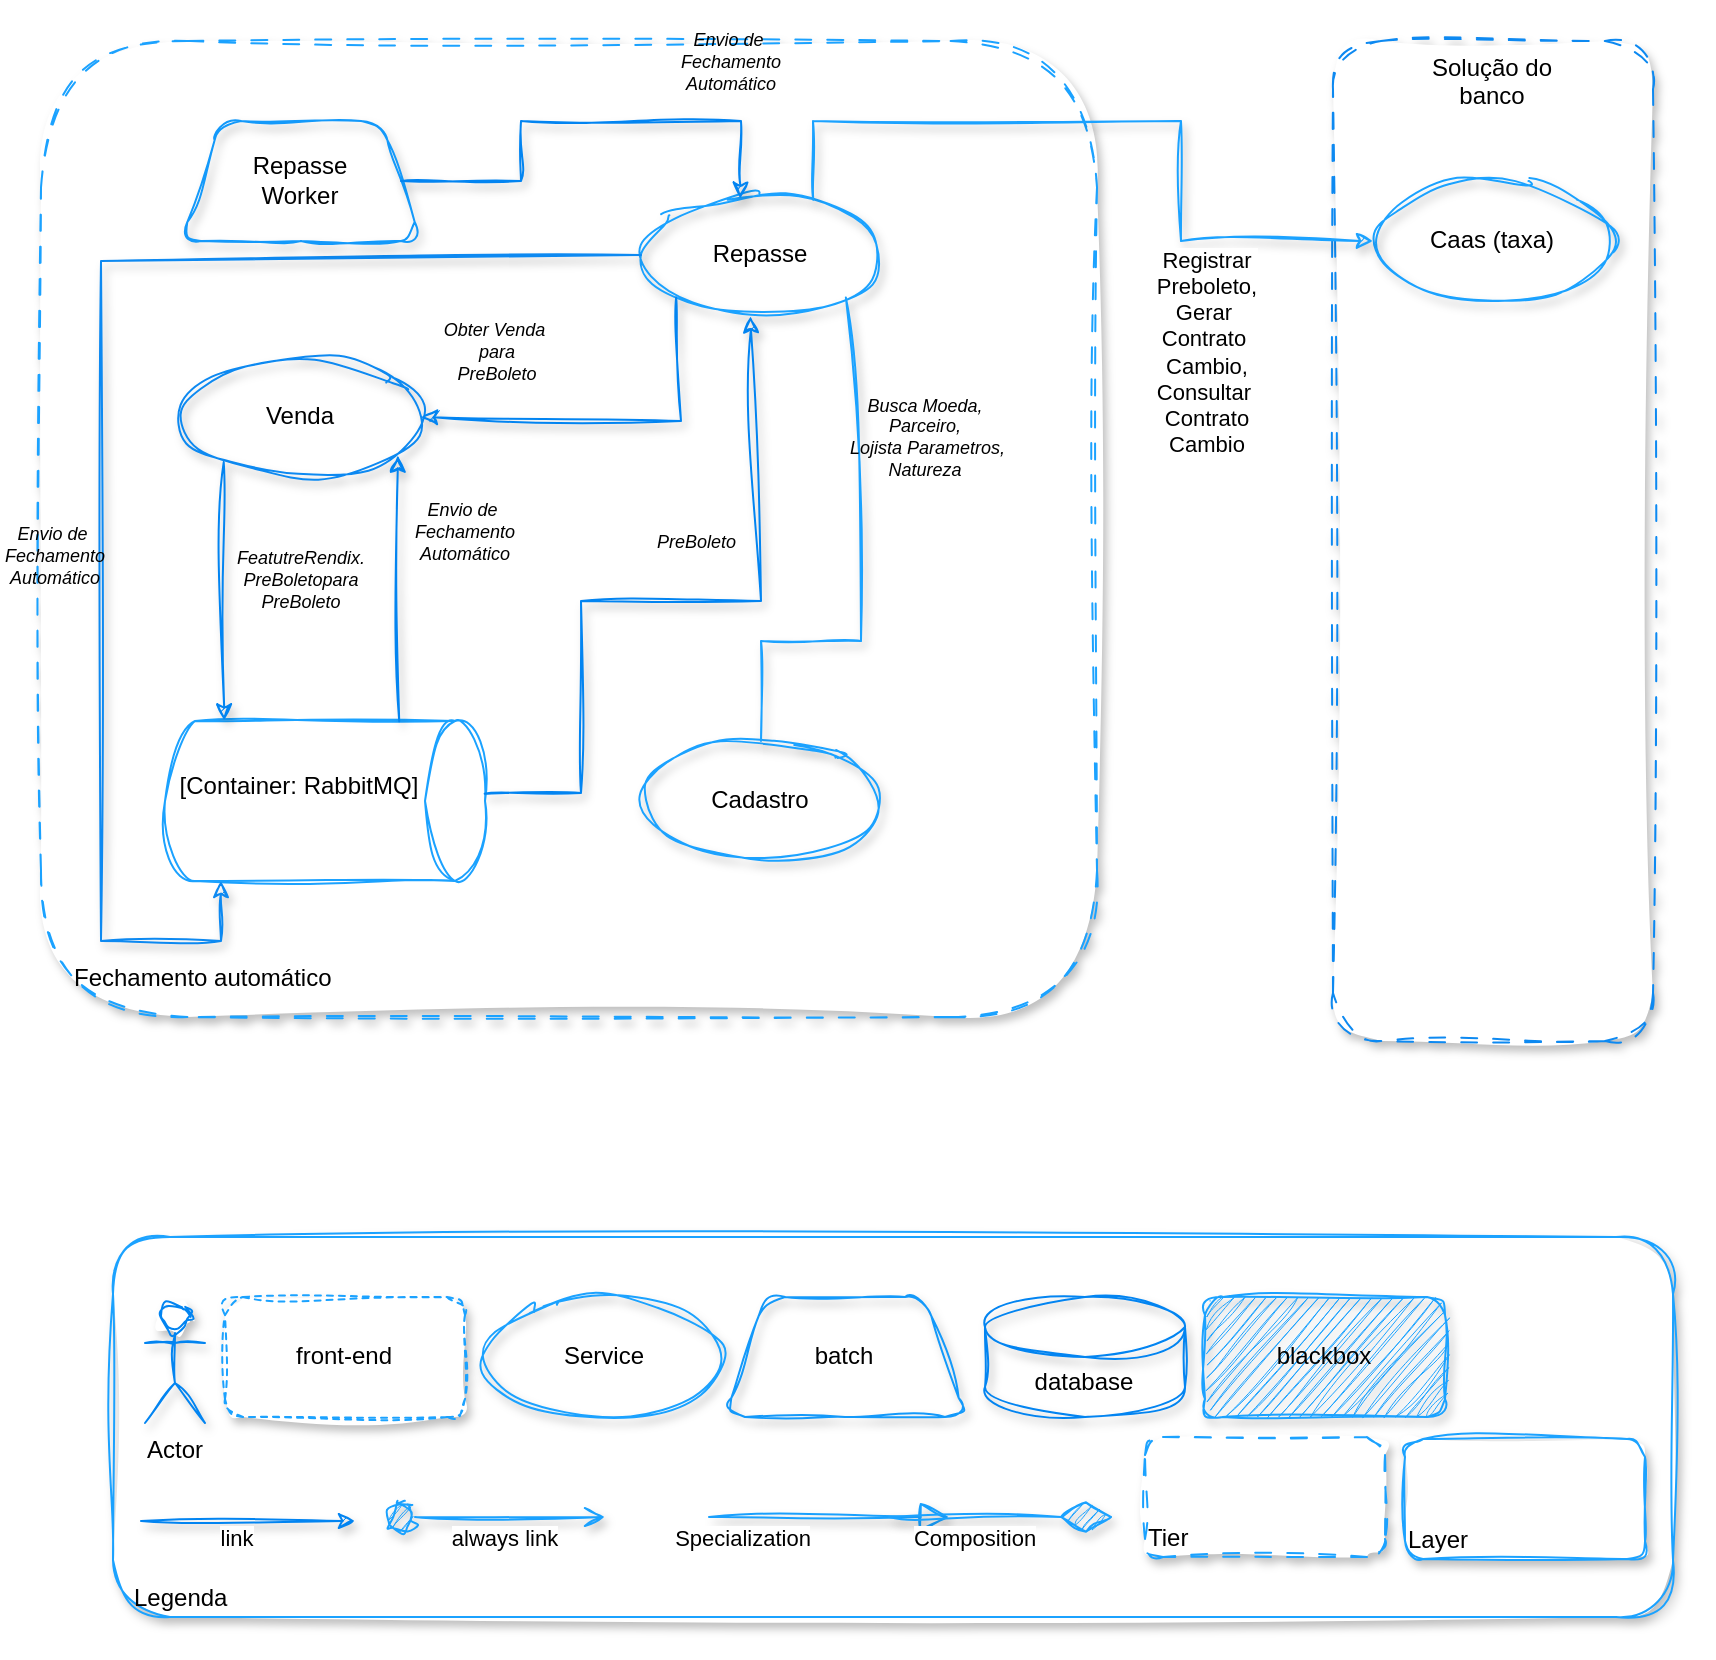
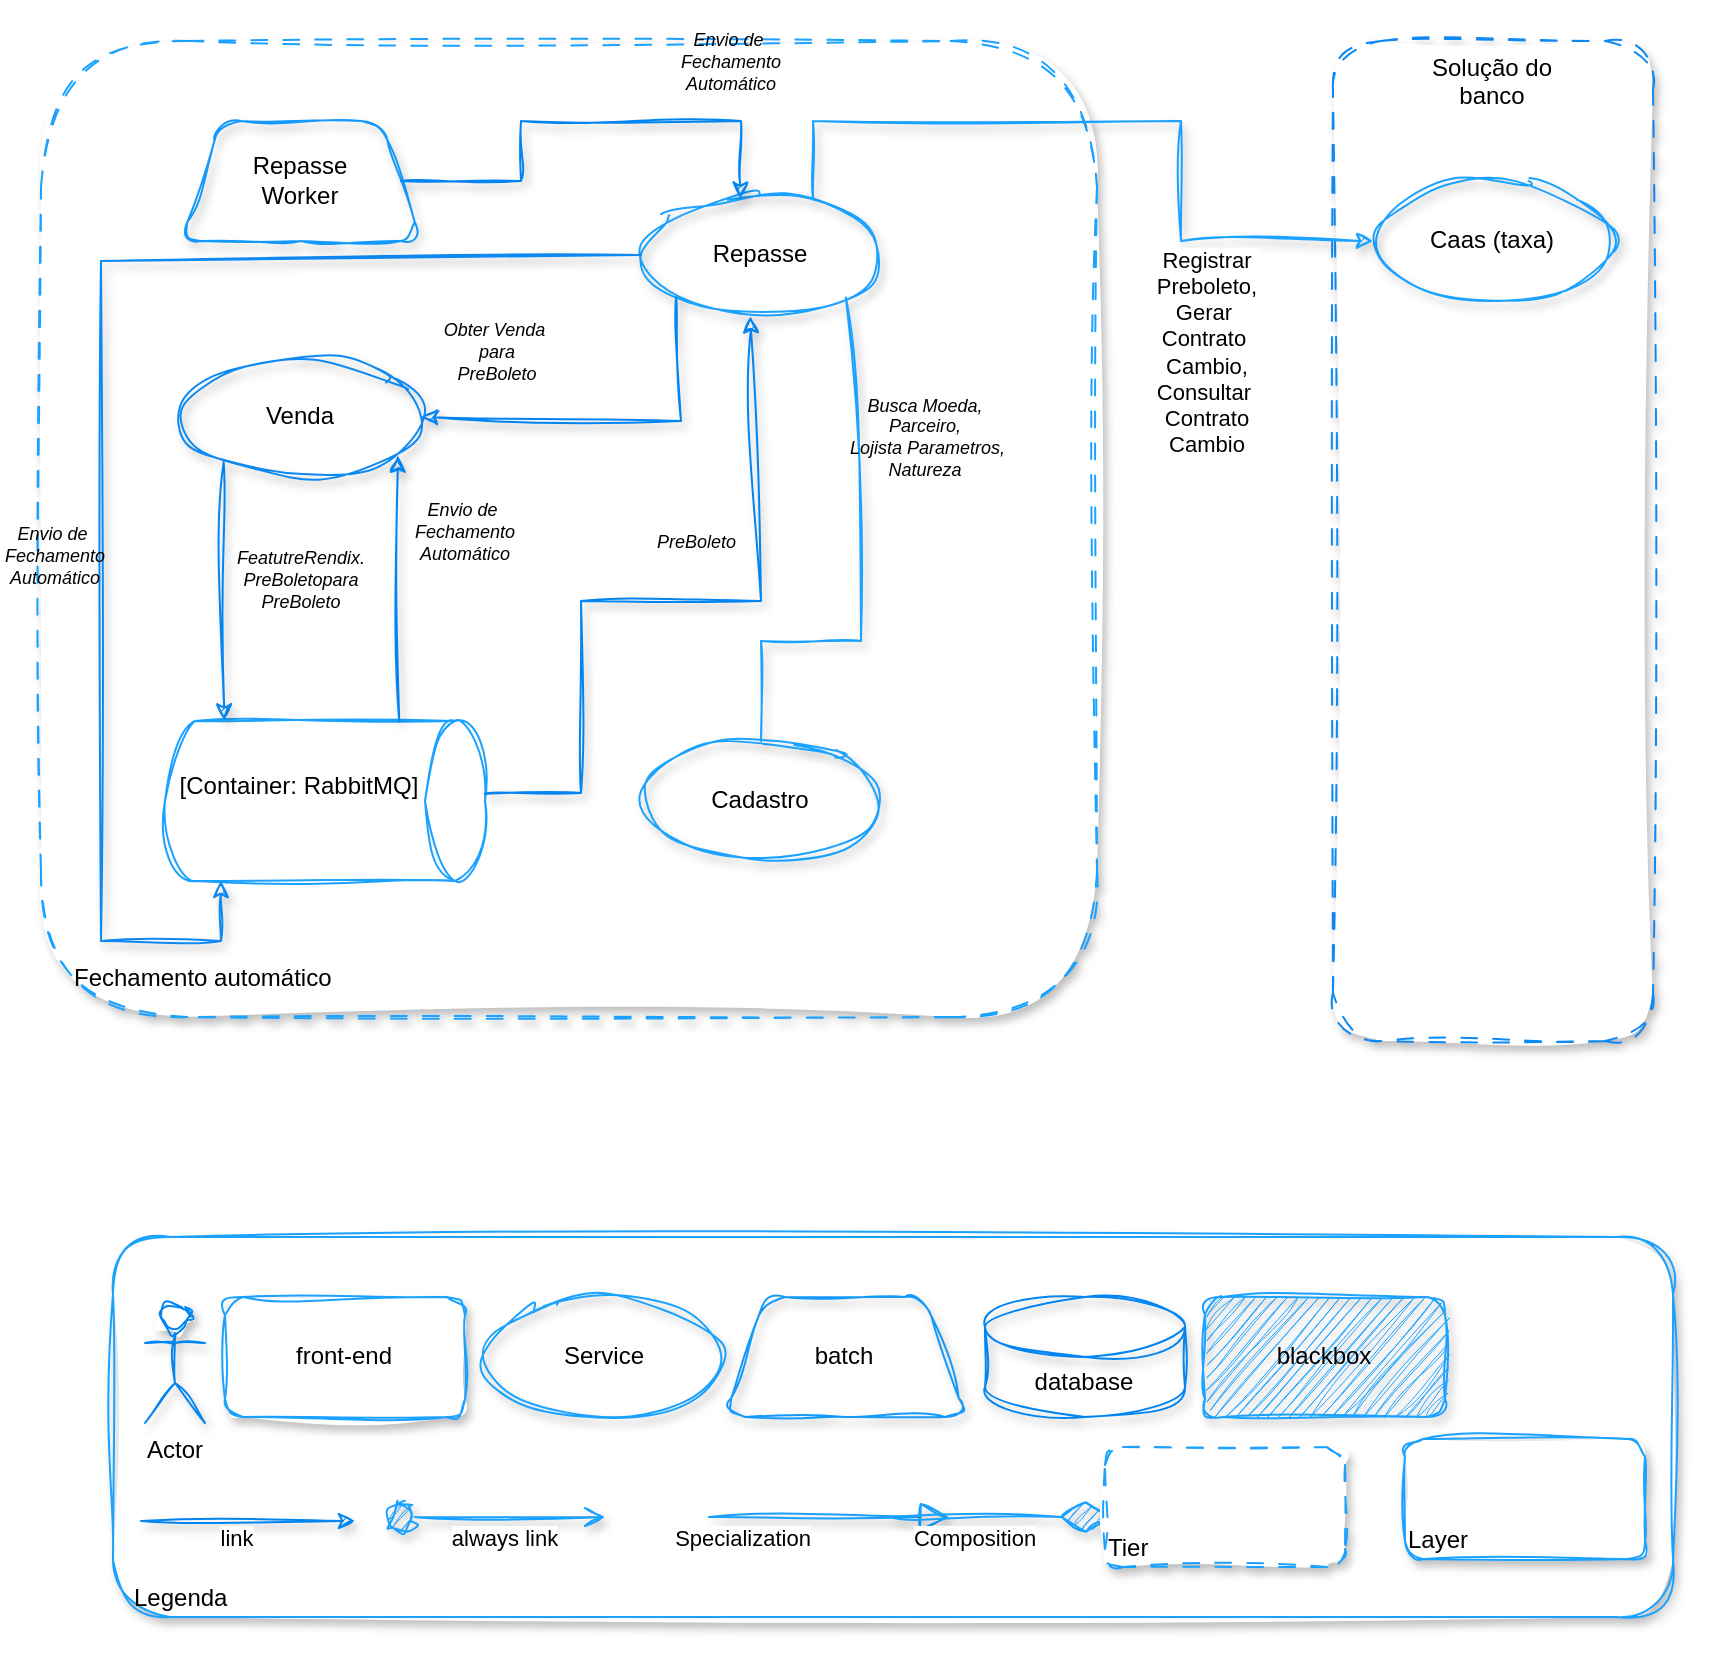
node "front-end": style dashed -> solid
node "Tier": moved (1265, 1497) -> (1225, 1507)
